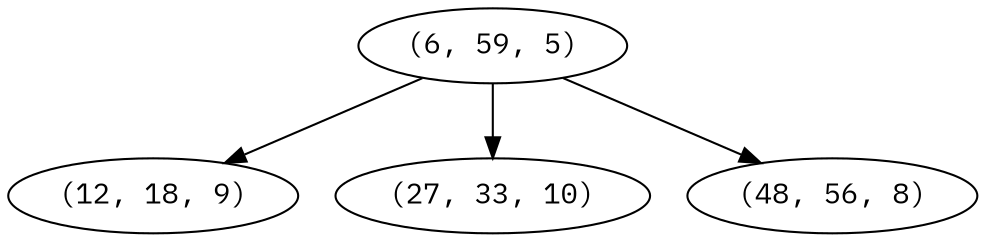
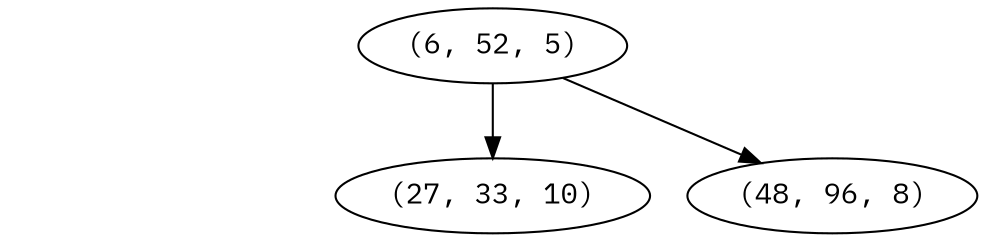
node "(6, 59, 5)": label "(6, 59, 5)" -> "(6, 52, 5)"
node "(12, 18, 9)": removed
node "(48, 56, 8)": label "(48, 56, 8)" -> "(48, 96, 8)"
